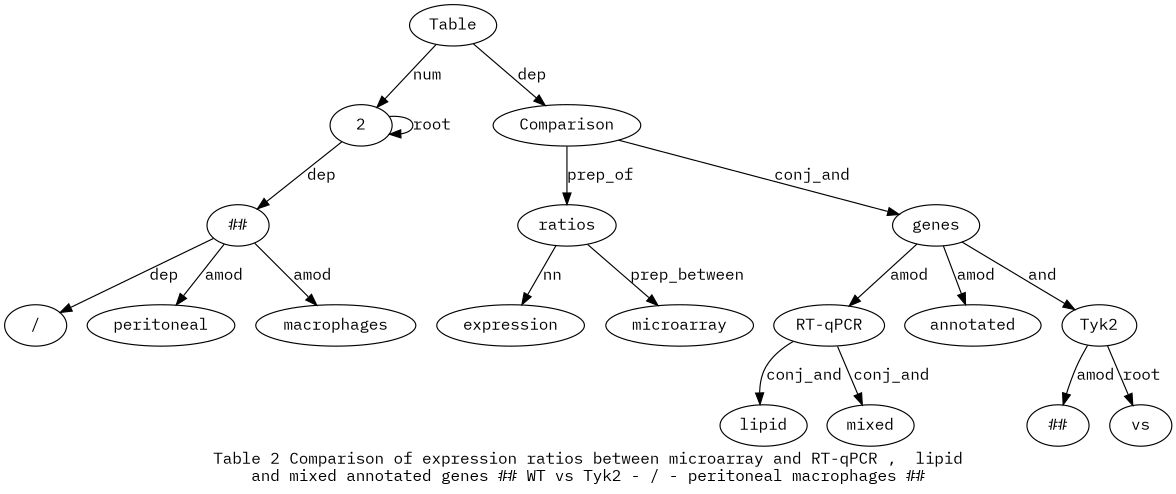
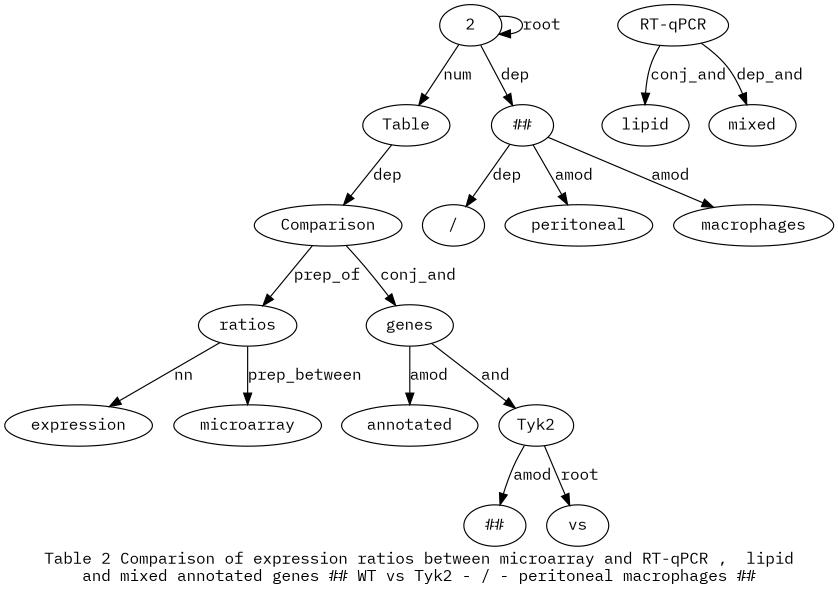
edge "Table" -> "2": reversed
edge "genes" -> "RT-qPCR": removed, label "amod"
edge "RT-qPCR" -> "mixed": label "conj_and" -> "dep_and"
